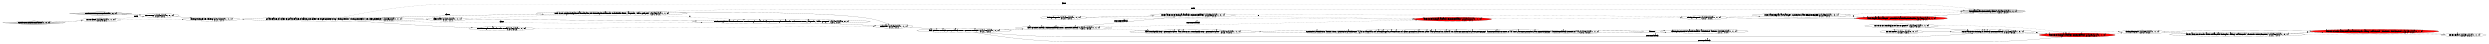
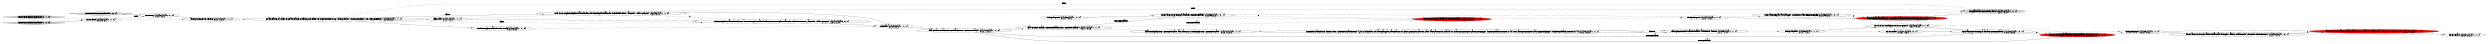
node "testListenersReconnectedIsOK['0', '1', '0']": added
node "timing.sleepABit()@@@26@@@['1', '1', '1']": added
